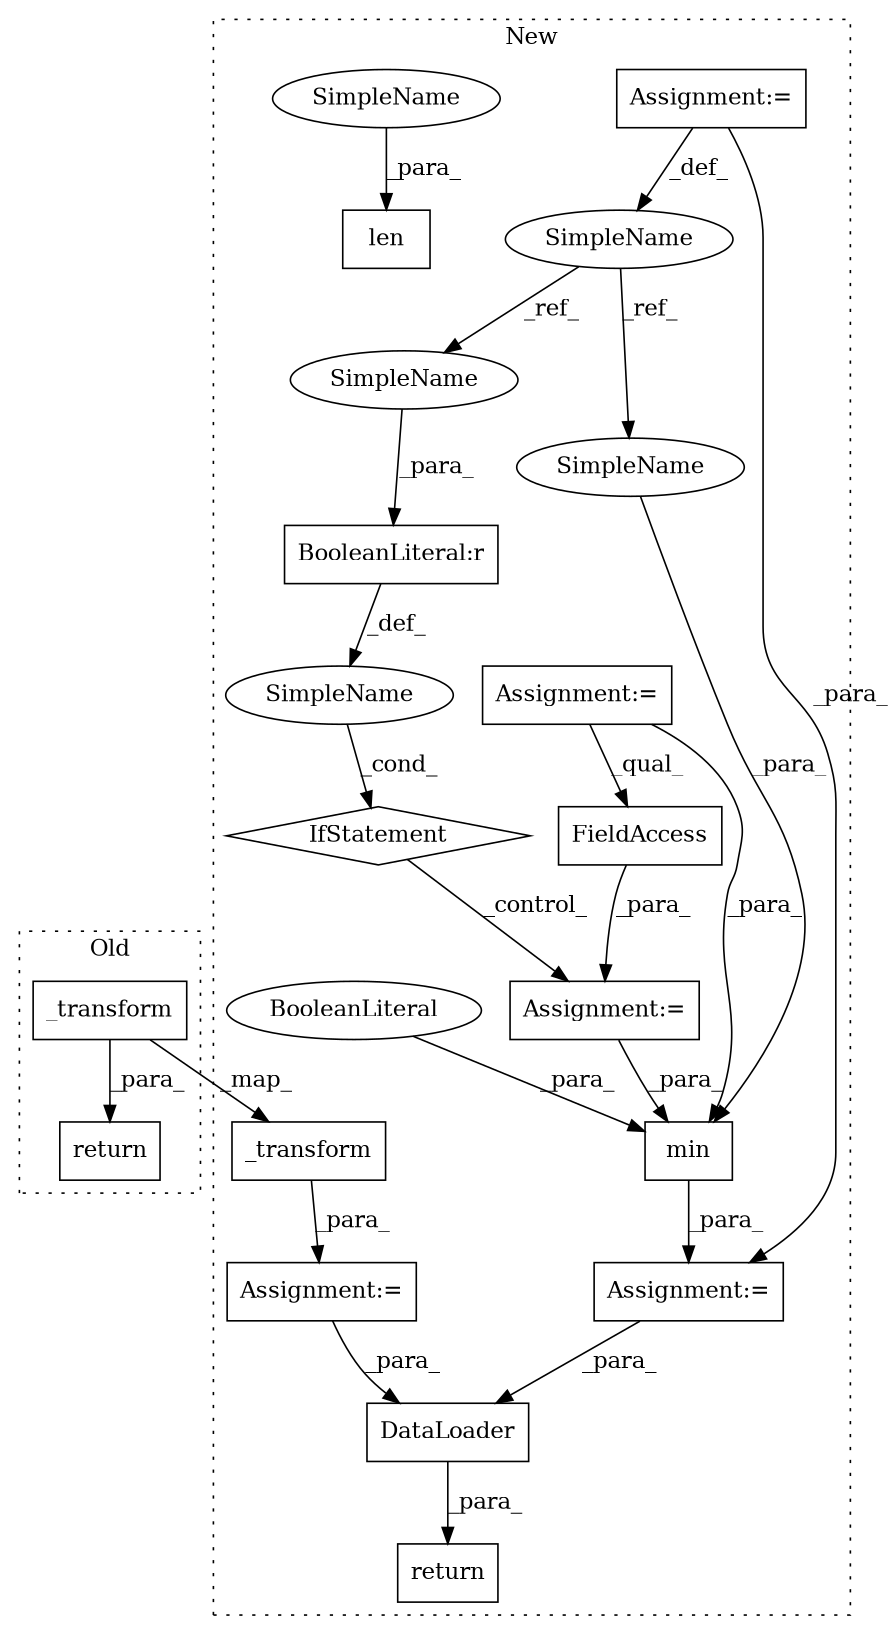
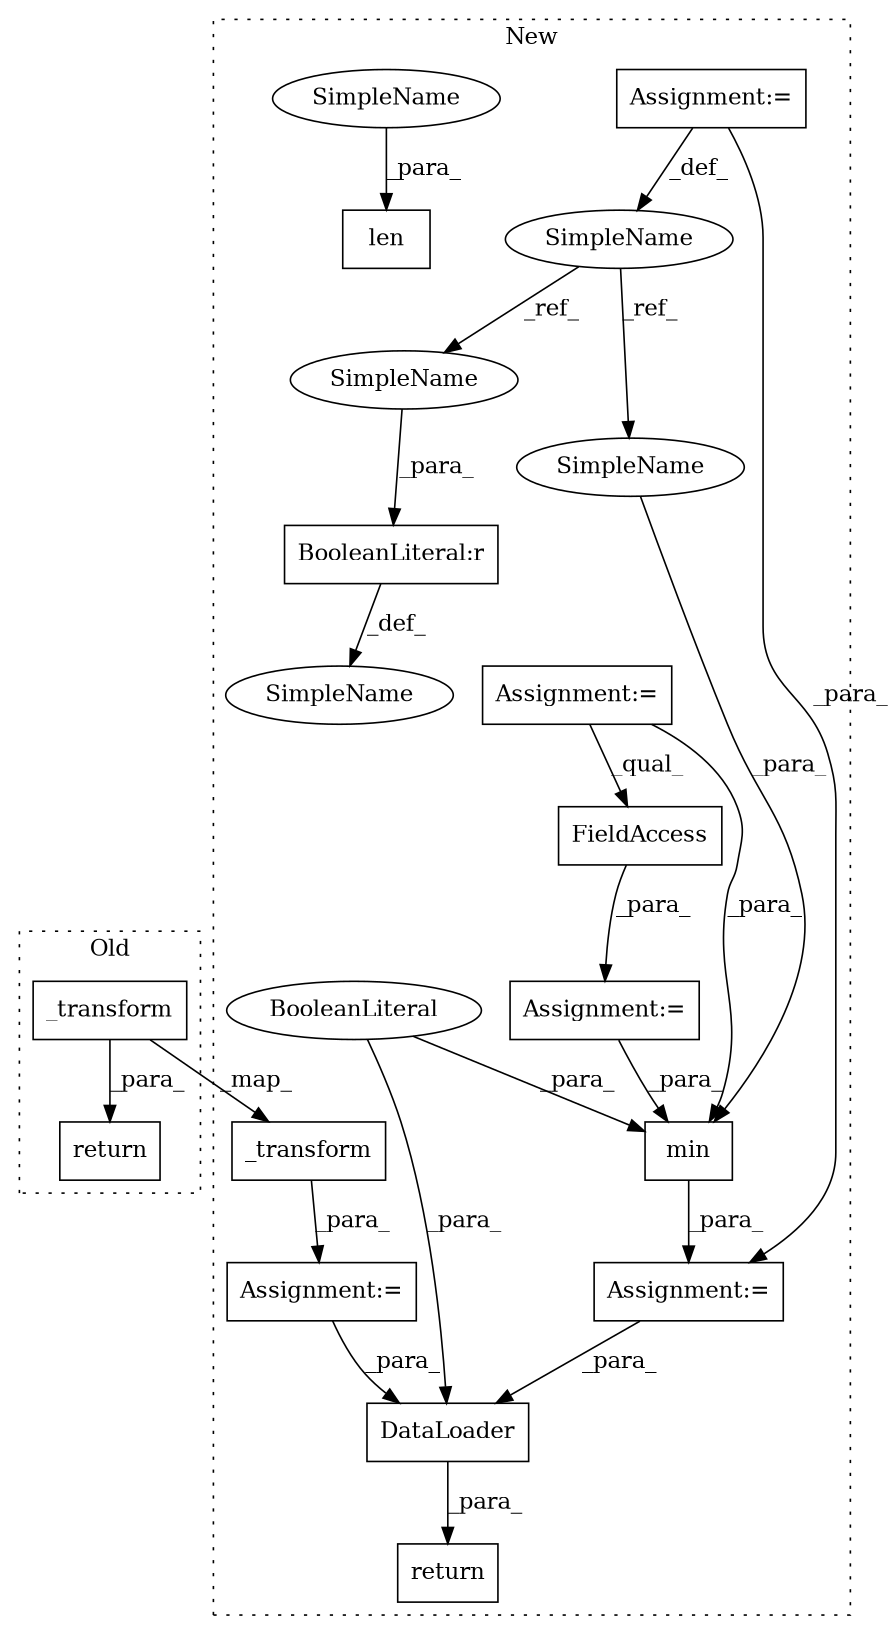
node "IfStatement": removed
edge "BooleanLiteral" -> "DataLoader": added, label "_para_"
